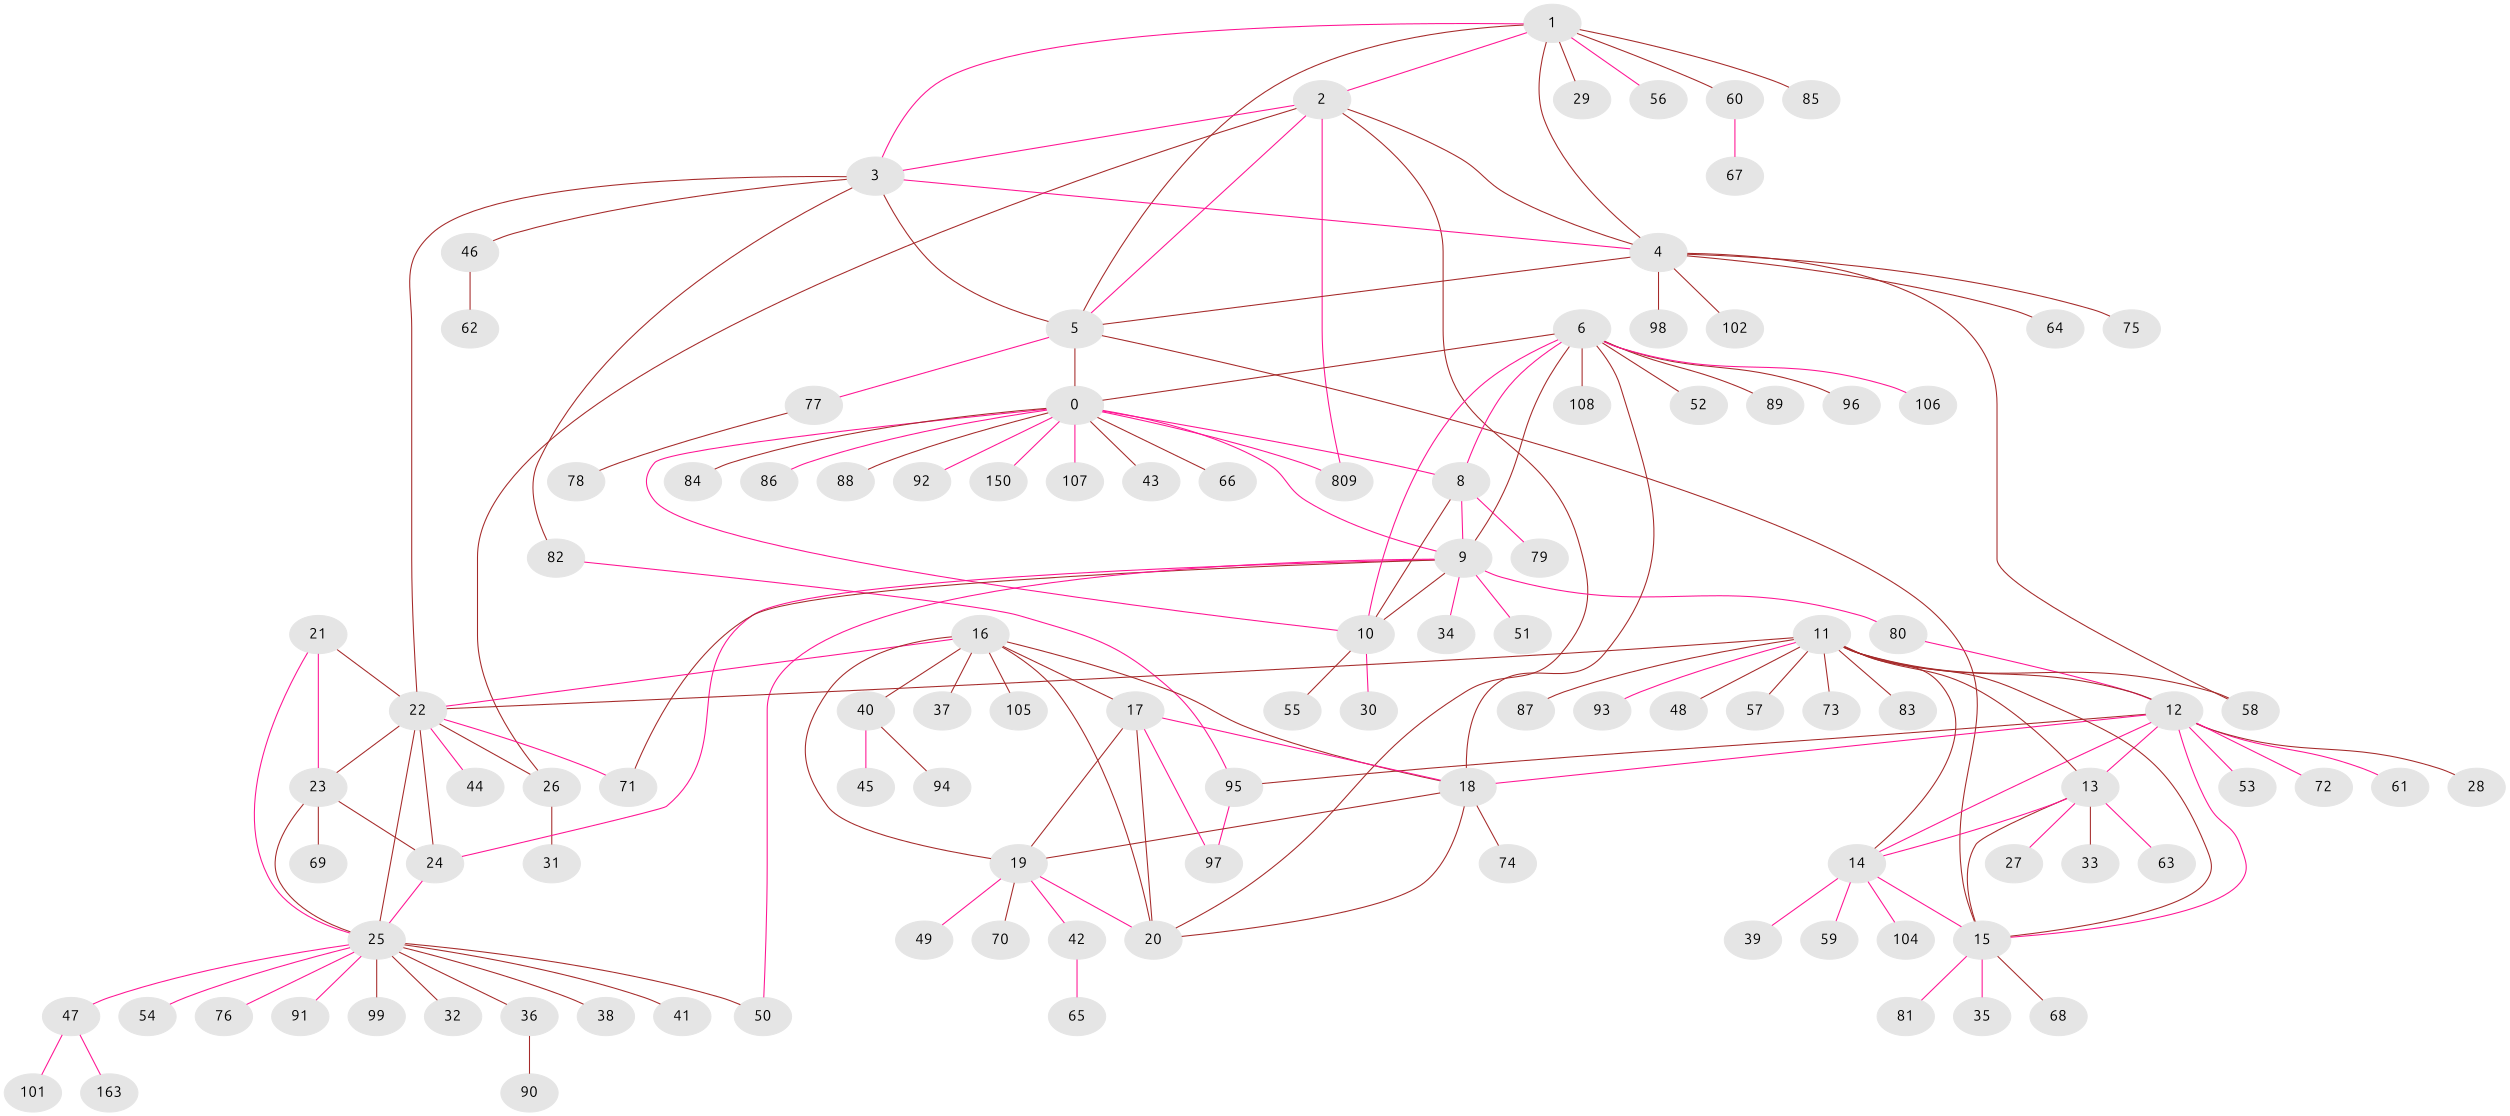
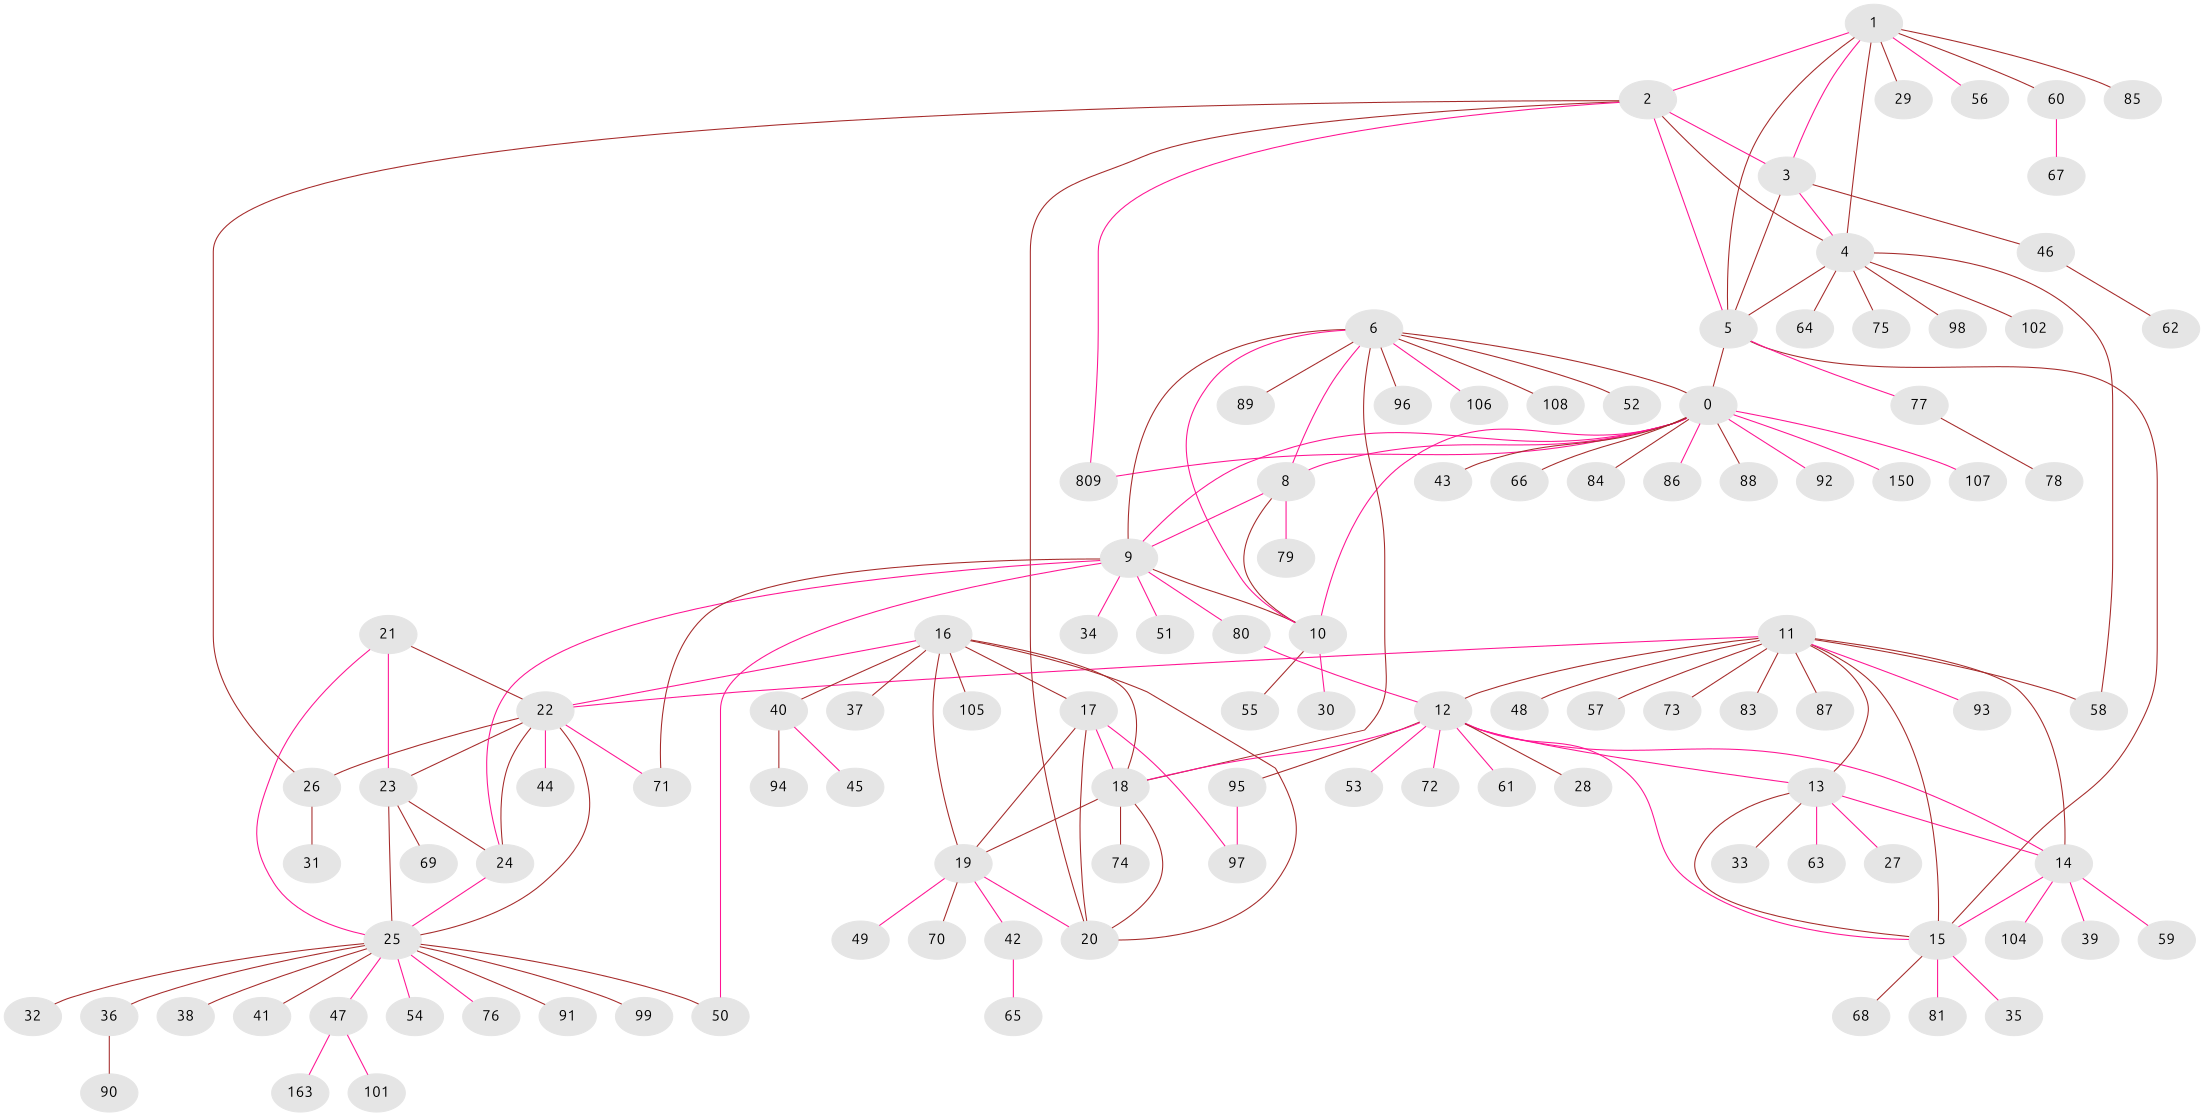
edge "3" -- "22": removed
node "82": removed
edge "11" -- "22": color brown -> deeppink
edge "25" -- "91": color deeppink -> brown
